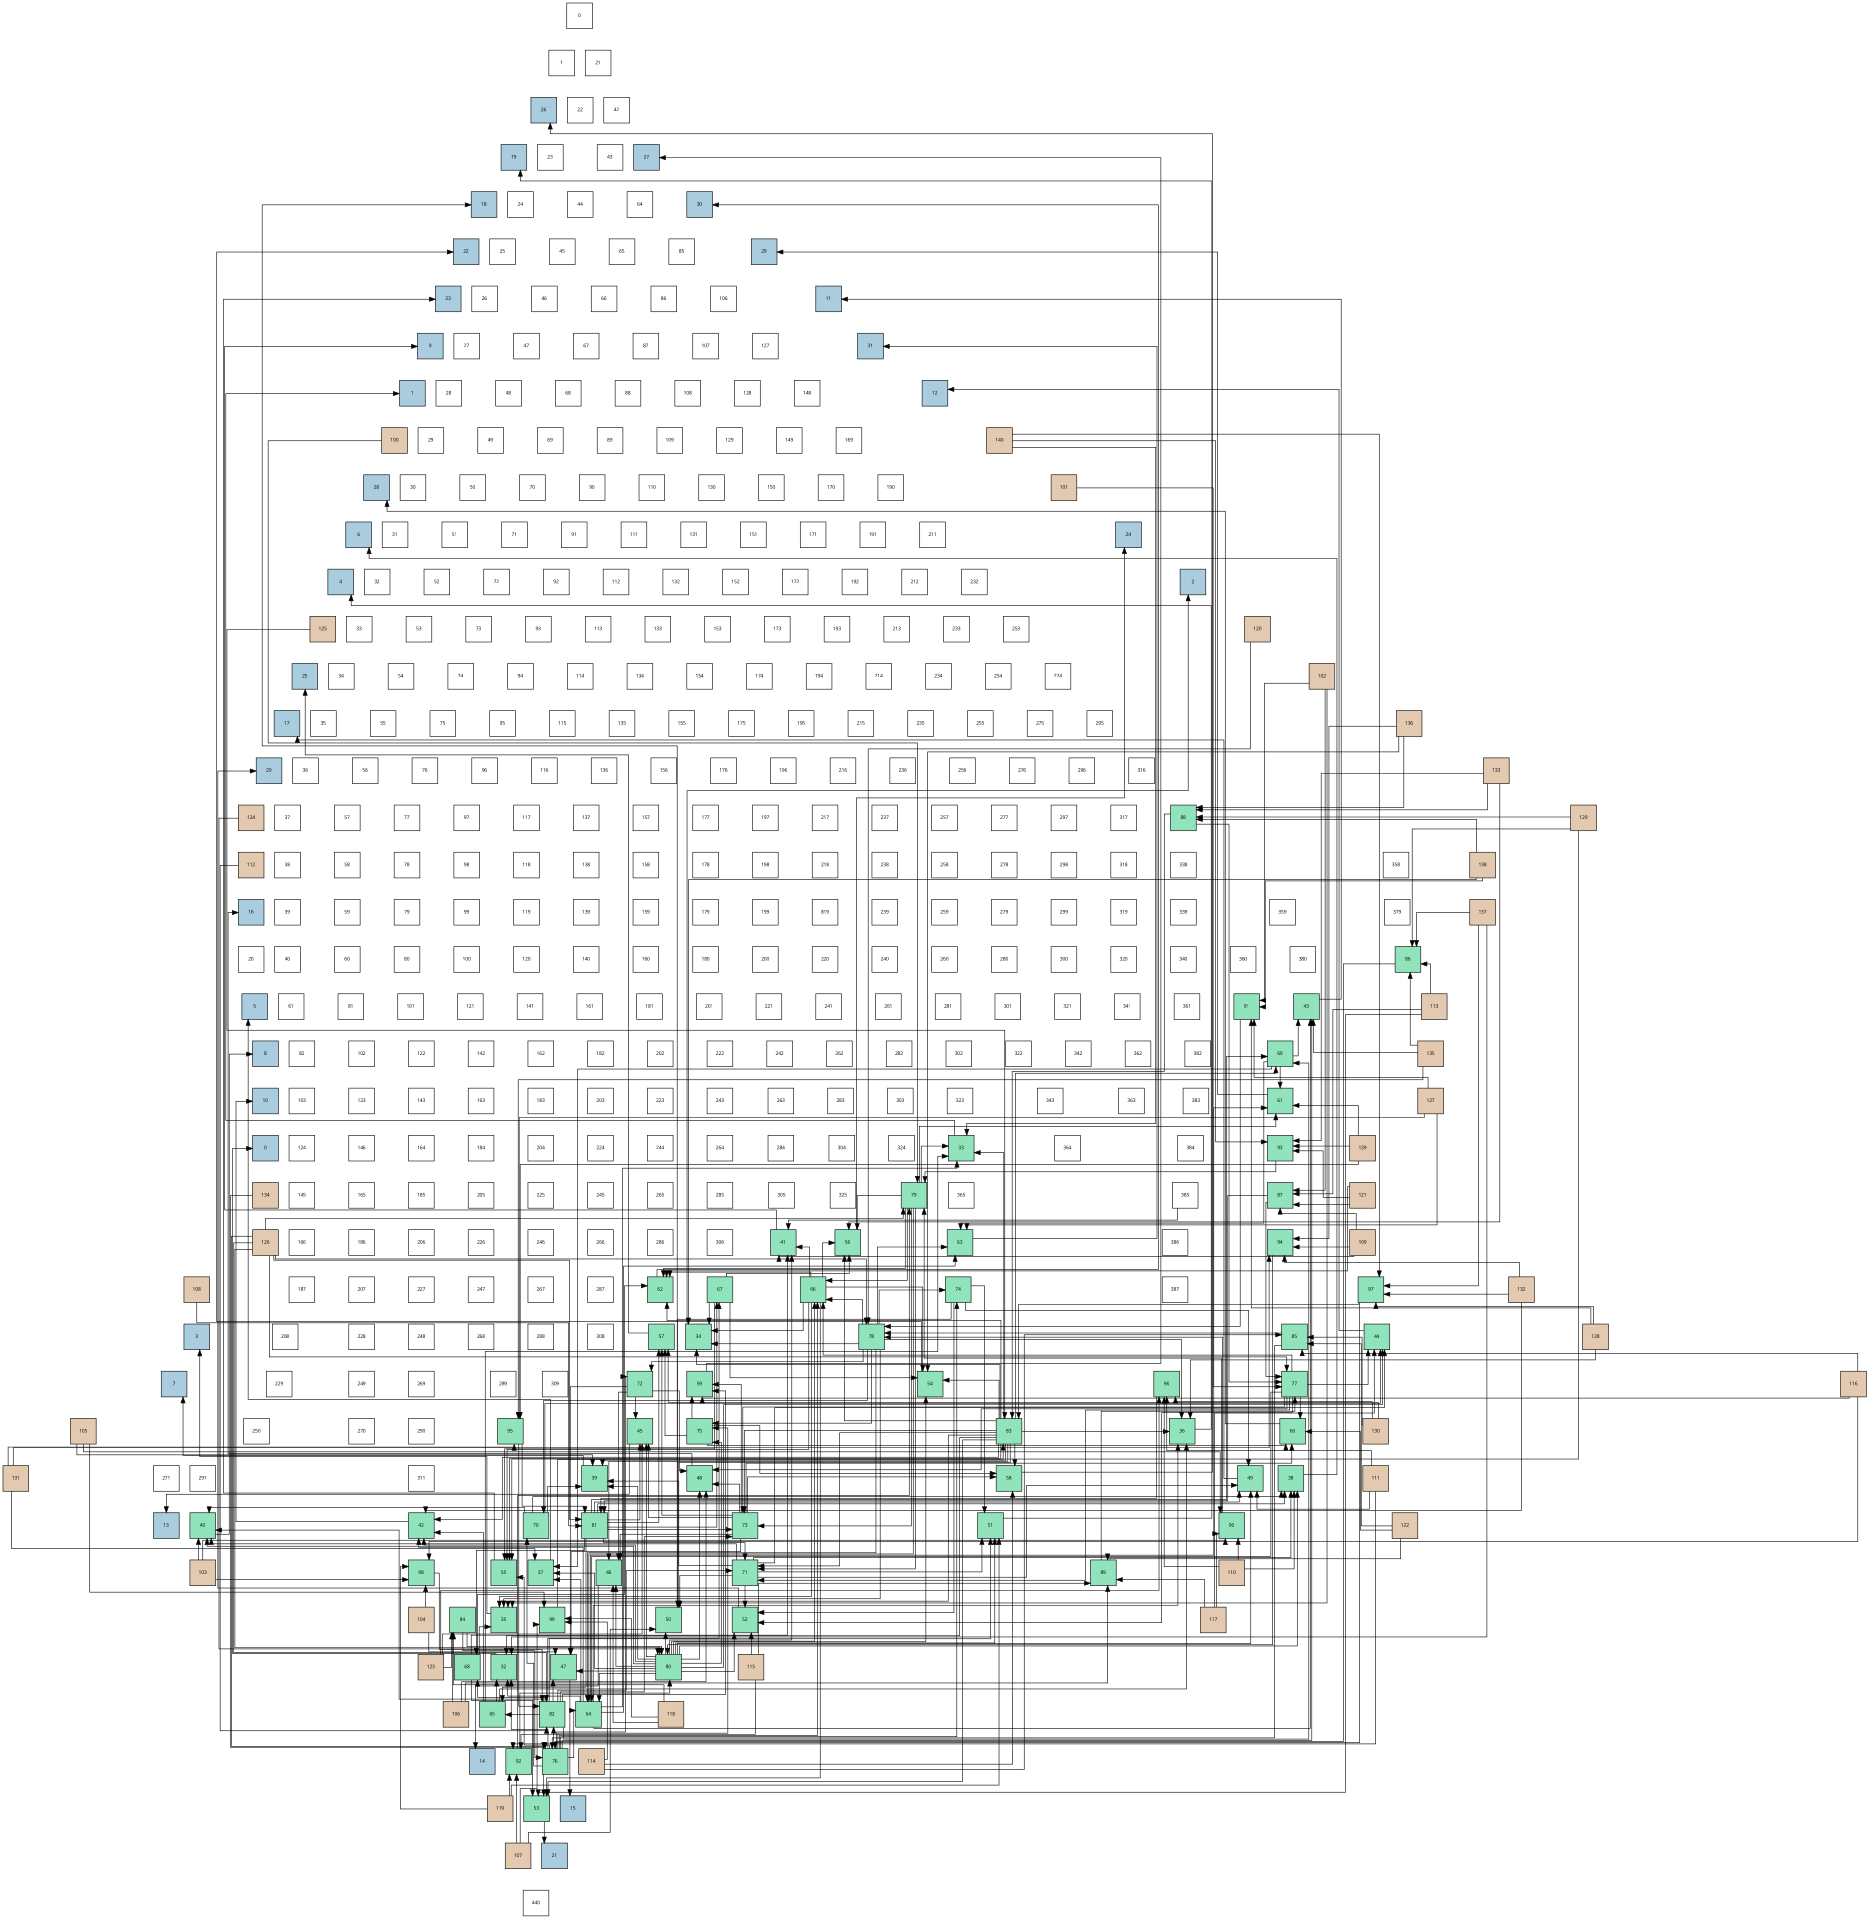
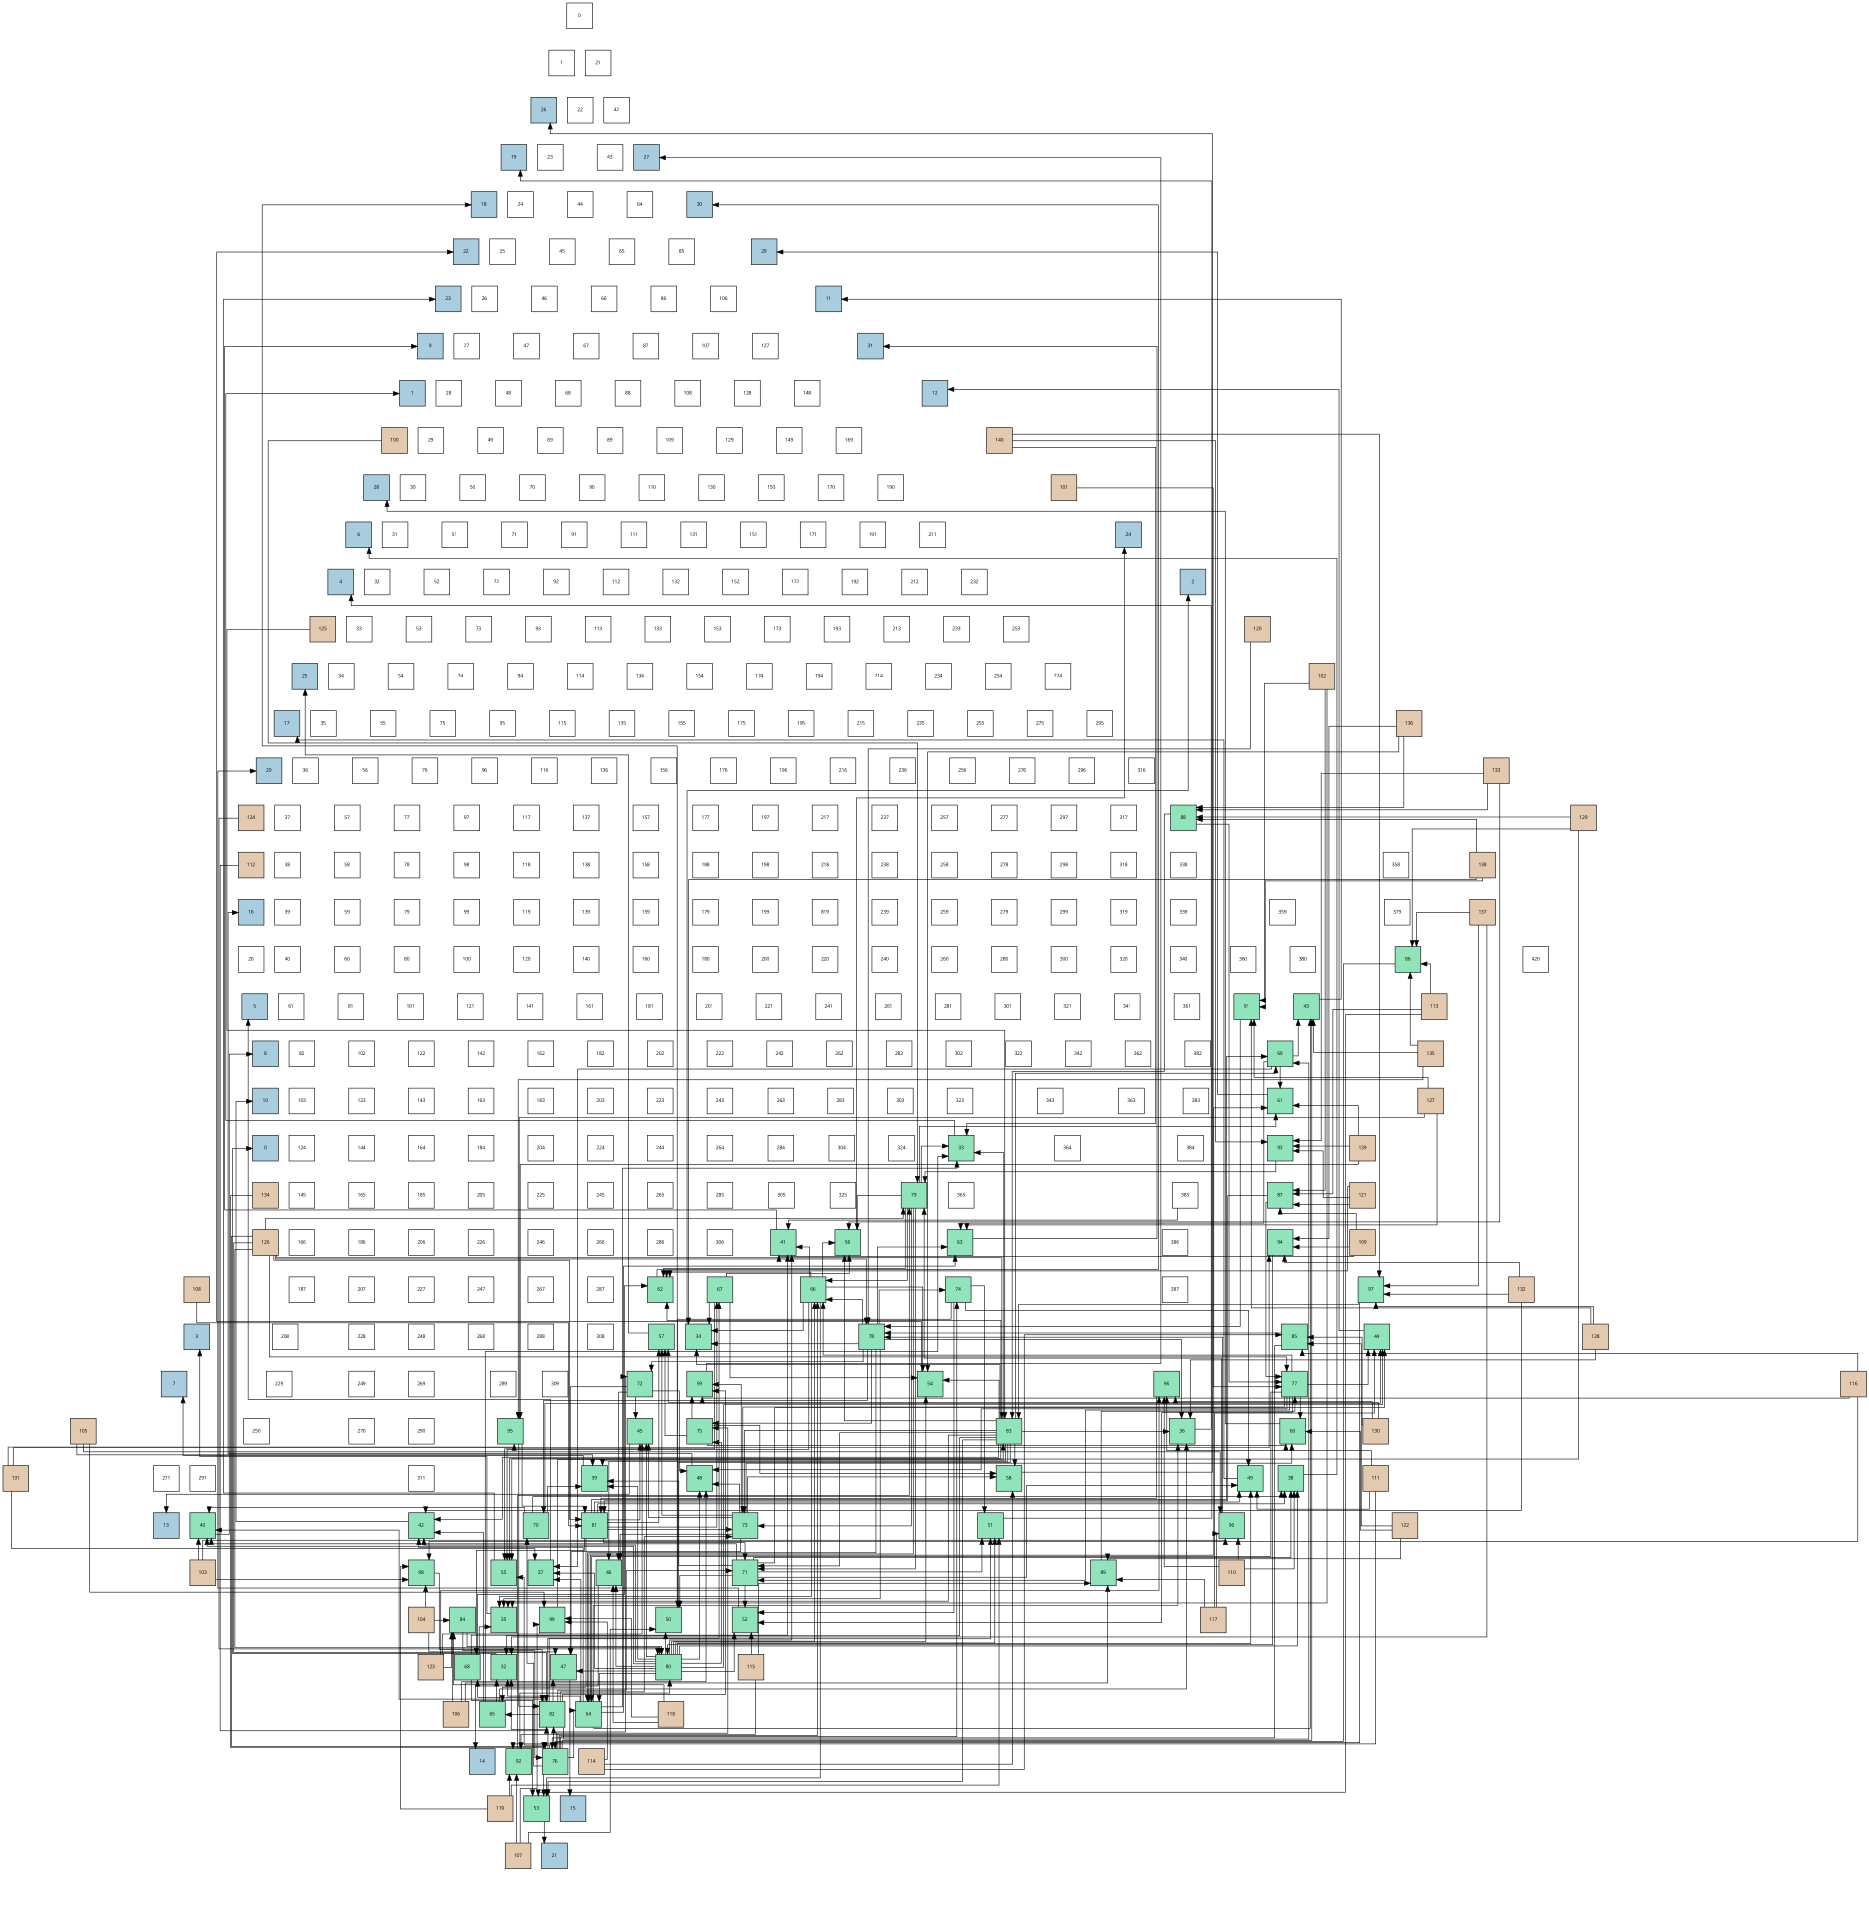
node "178": label "178" -> "188"
node "420": added
node "146": label "146" -> "144"
edge "126" -> "83": added
edge "104" -> "84": added
node "440": removed
